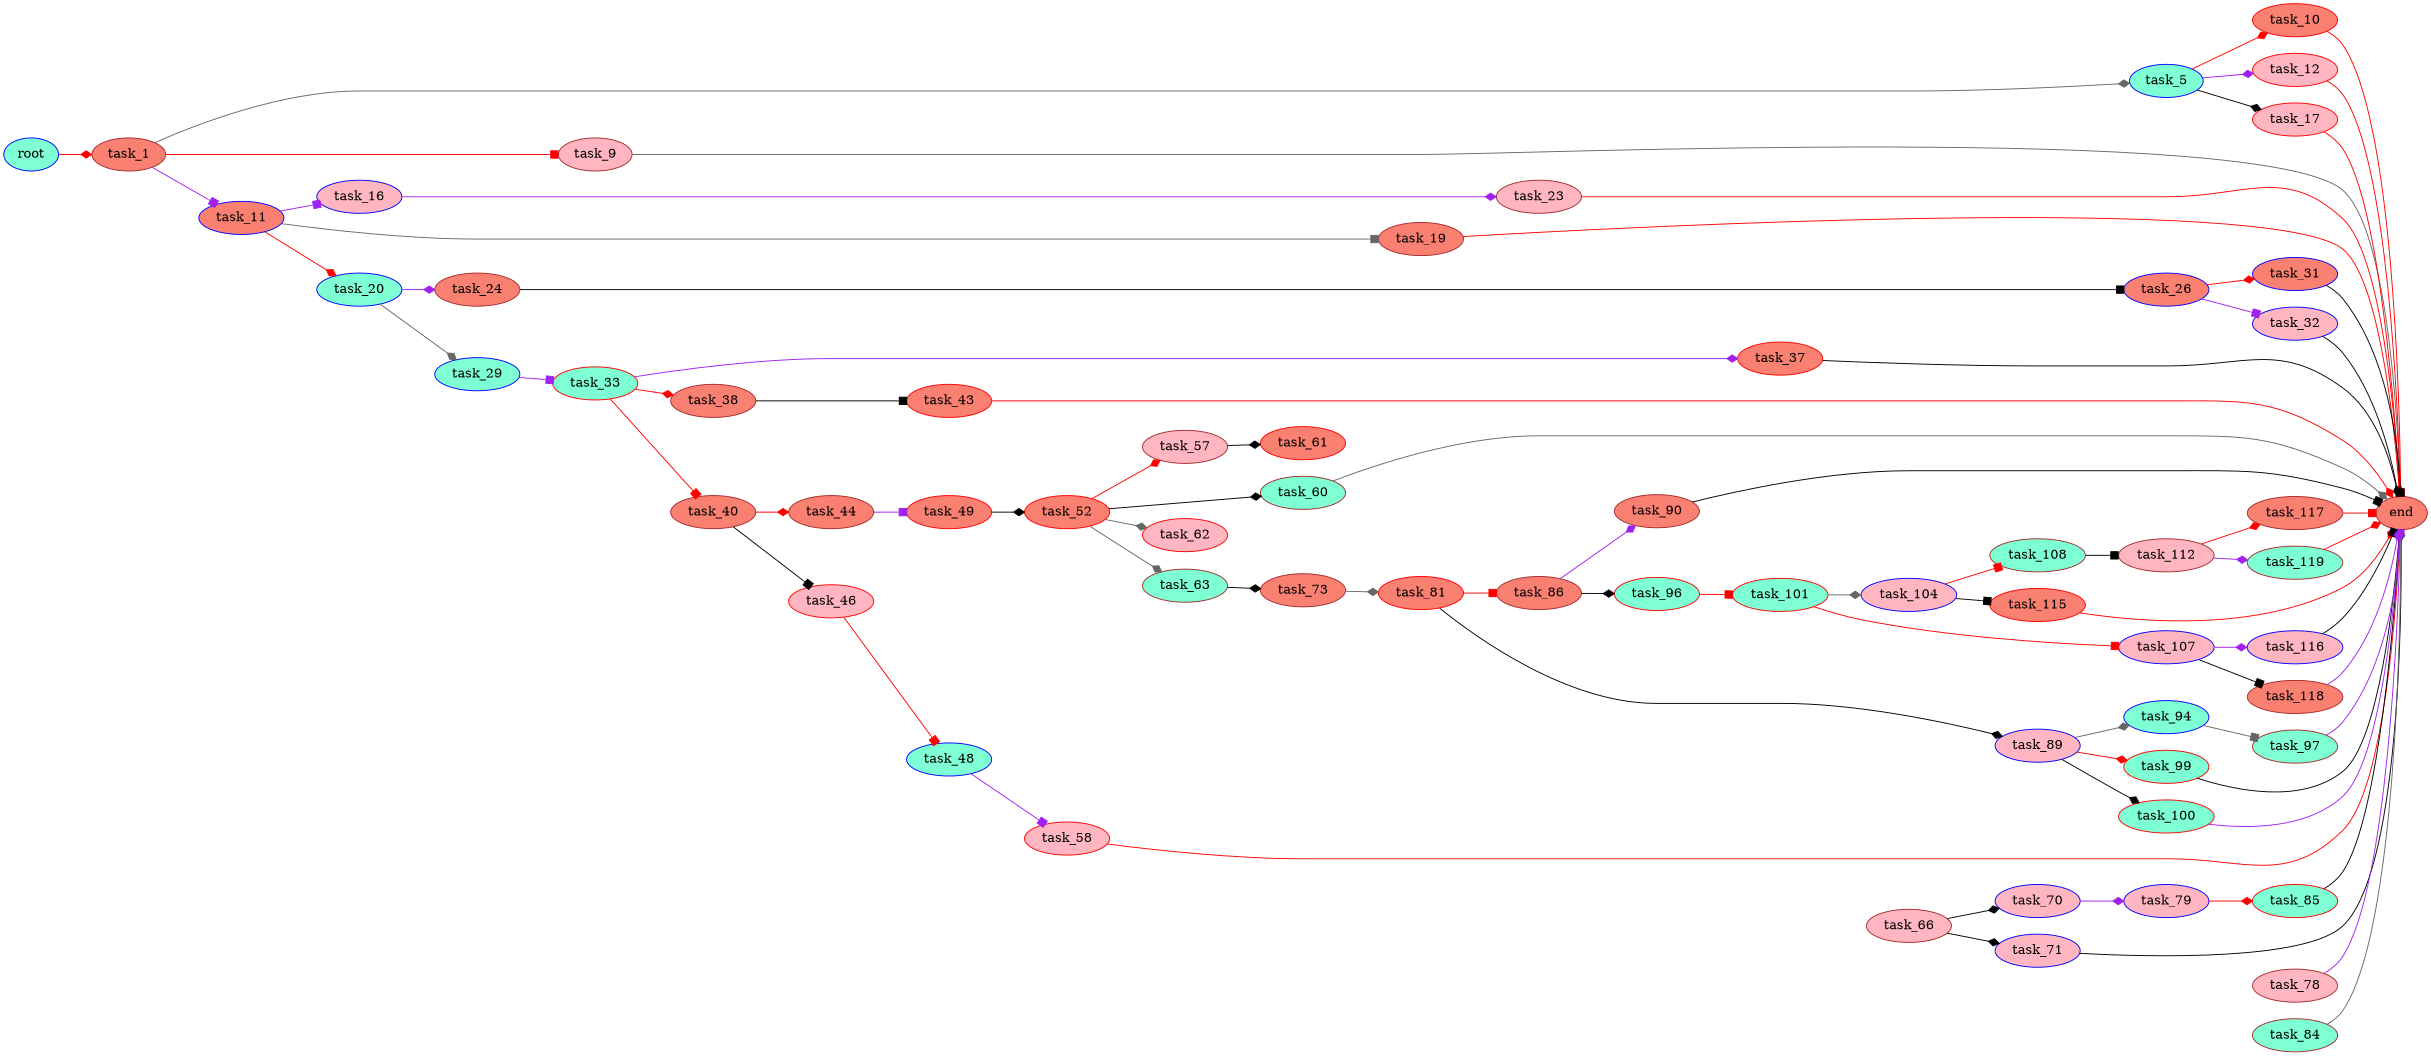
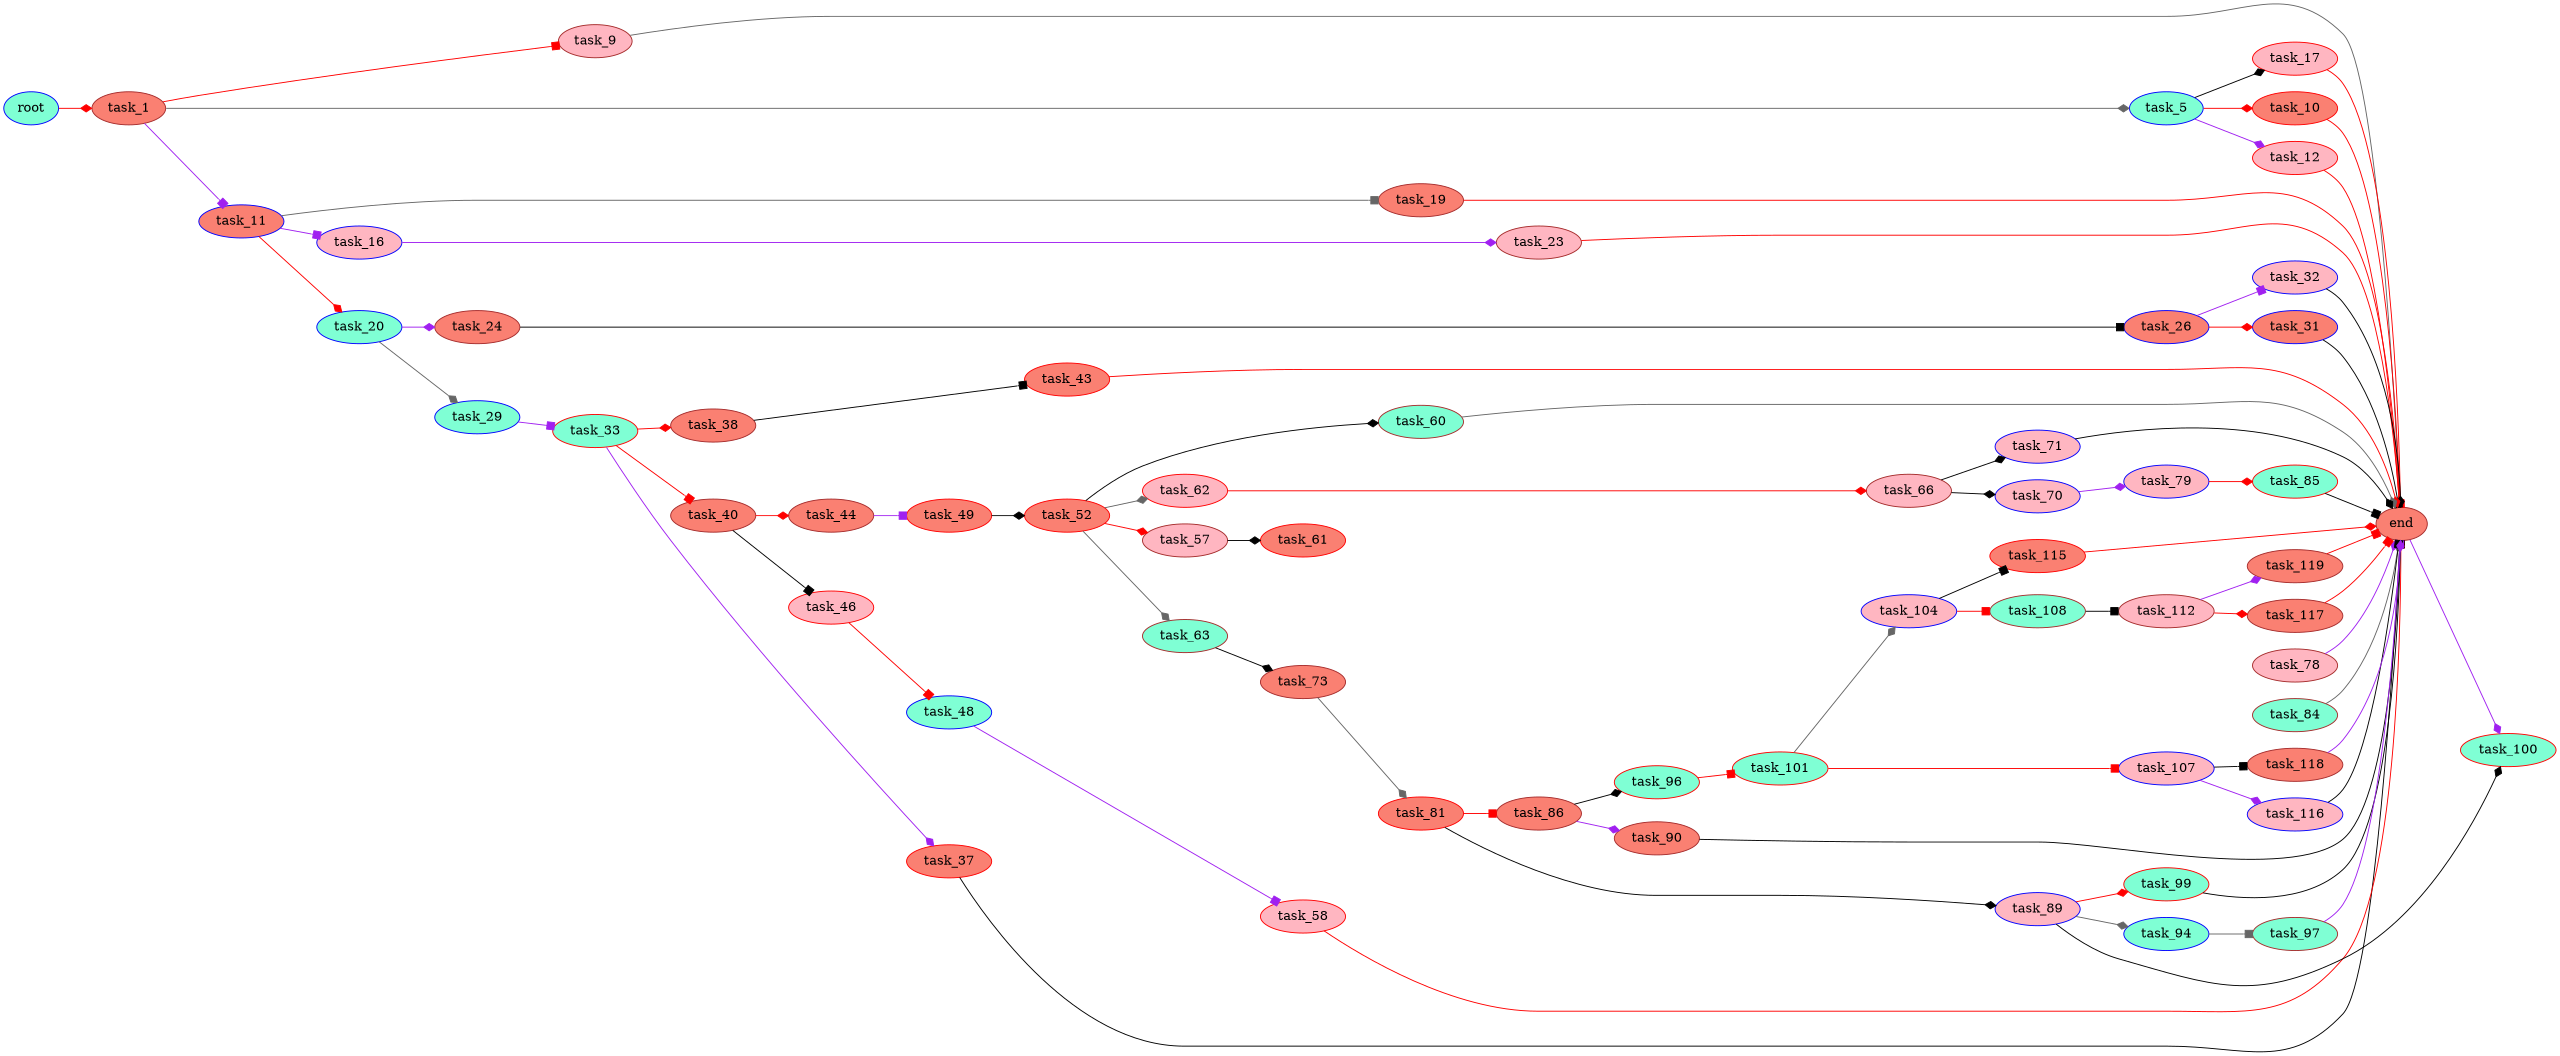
edge "task_62" -> "task_66": added
edge "task_119" -> "end": arrowhead diamond -> box
node "task_119": fillcolor aquamarine -> salmon
edge "task_100" -> "end": reversed
